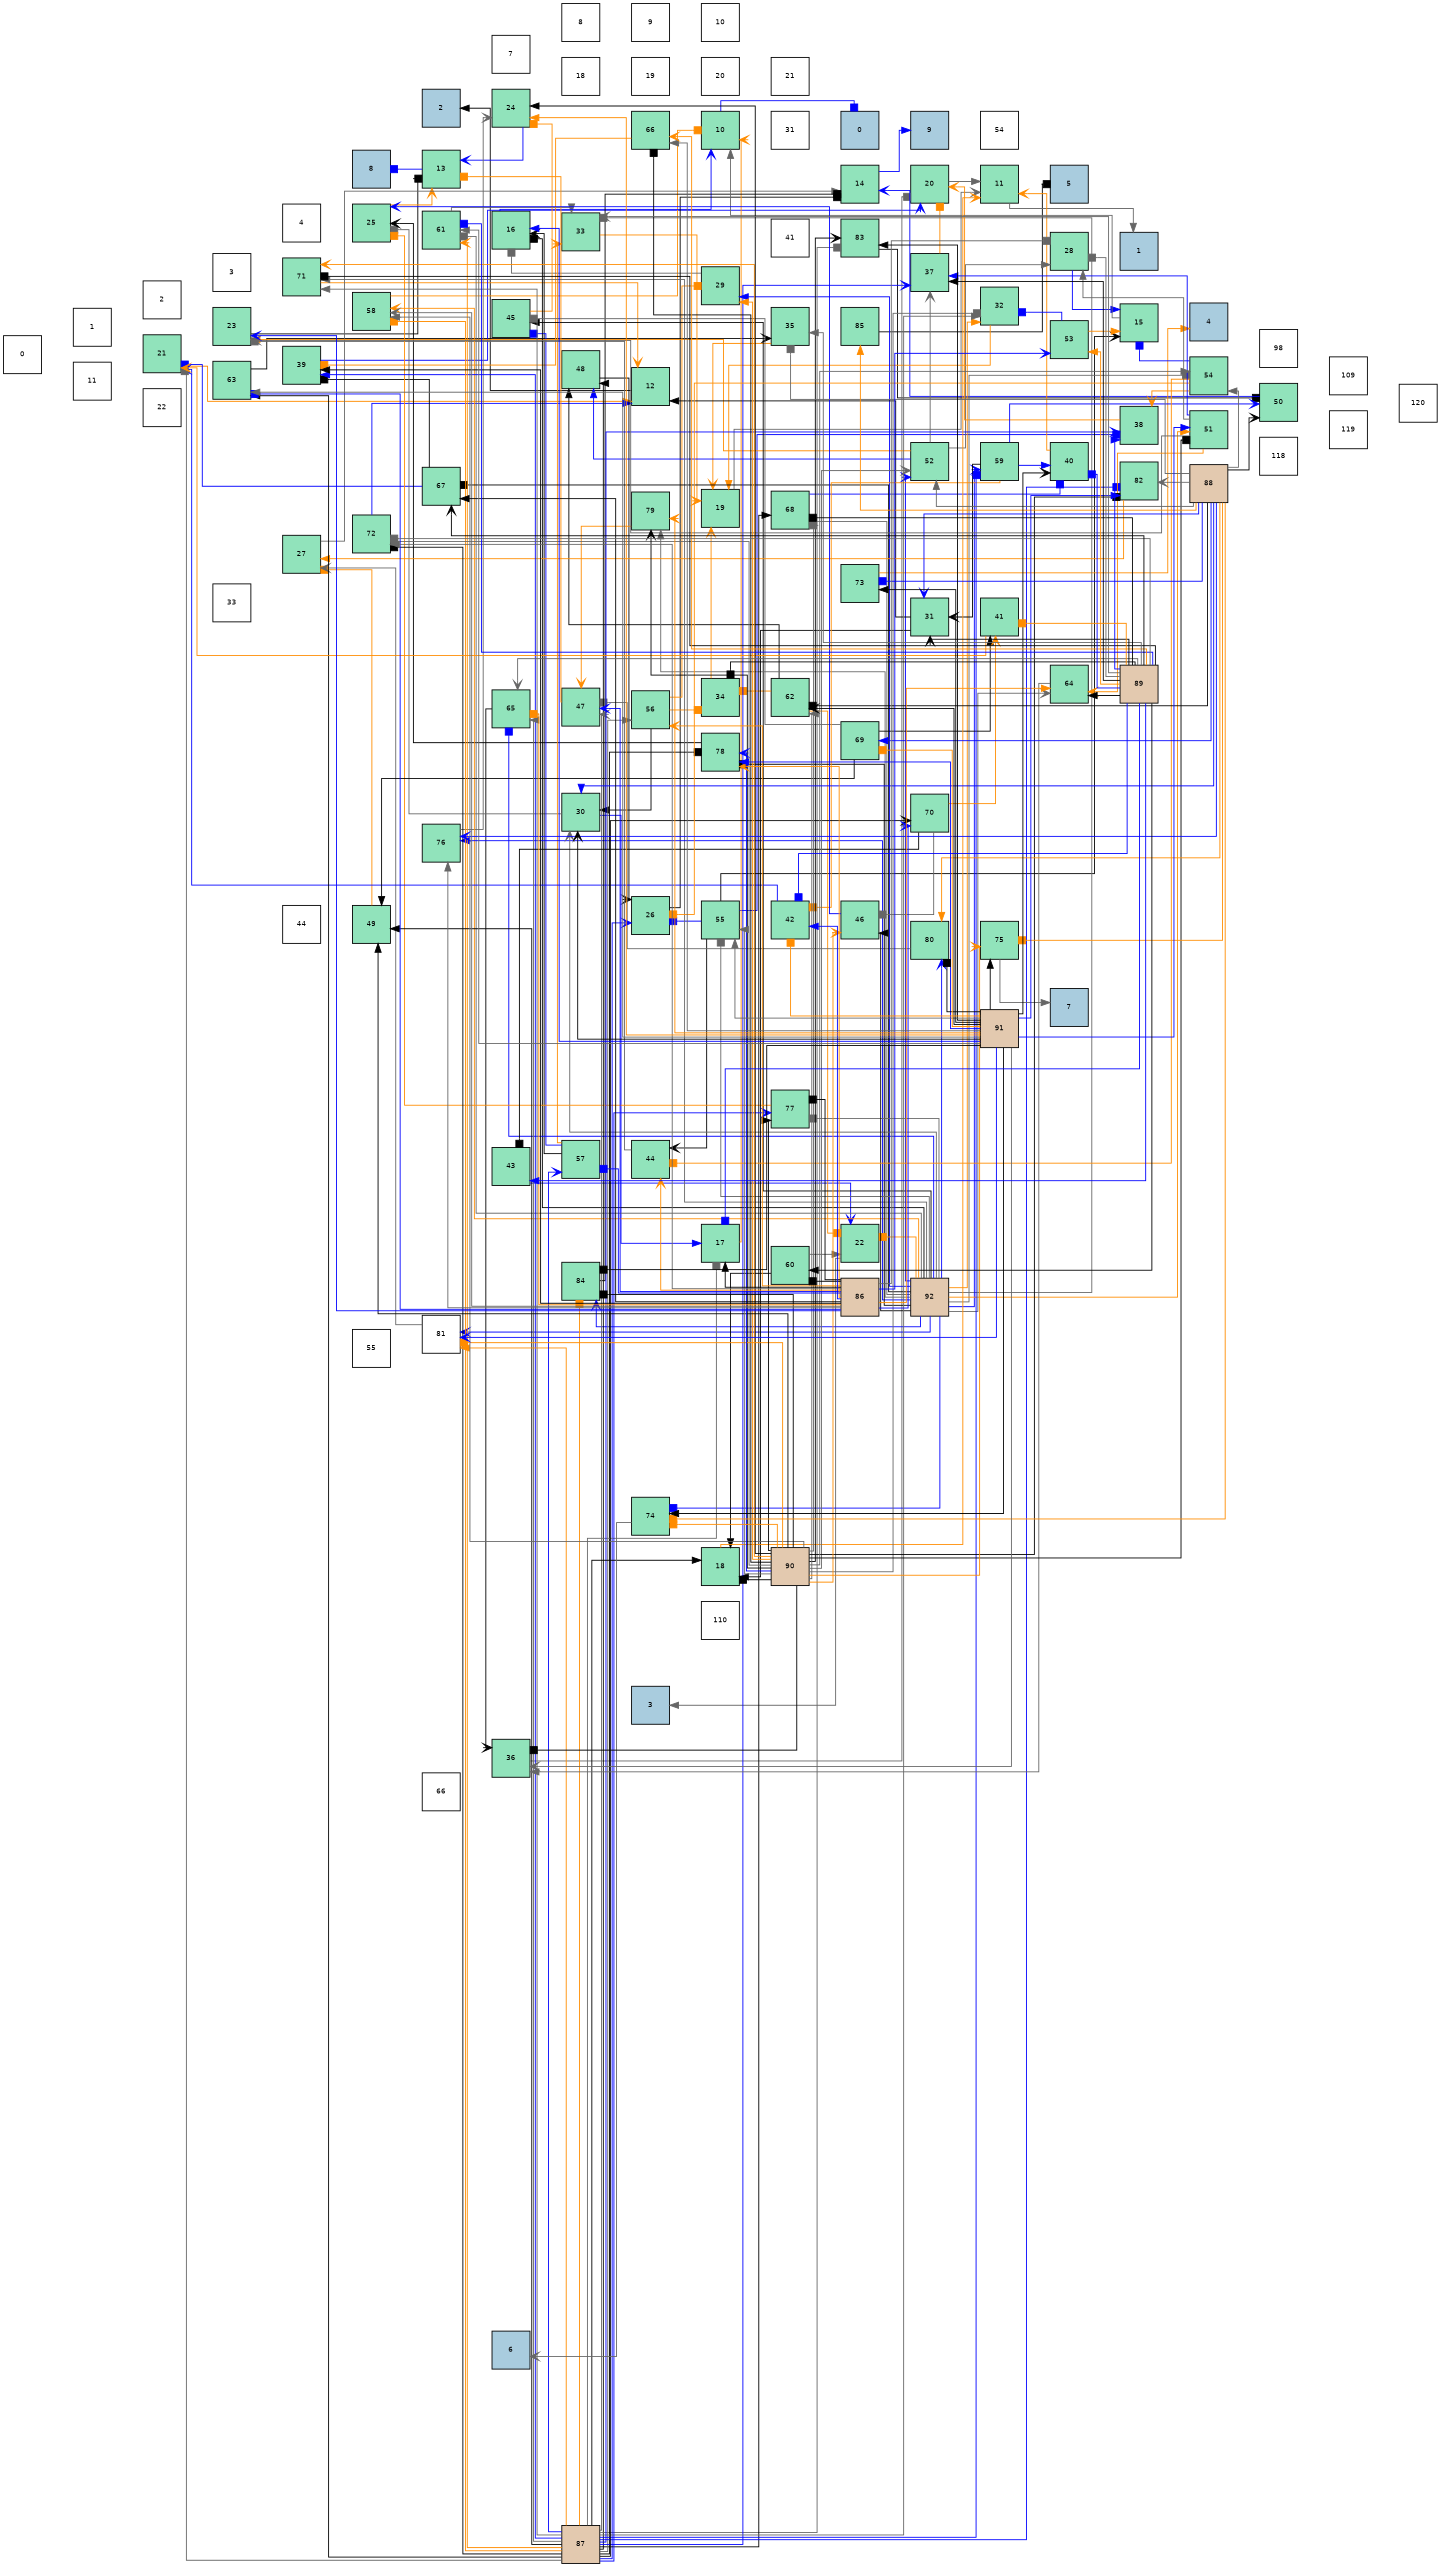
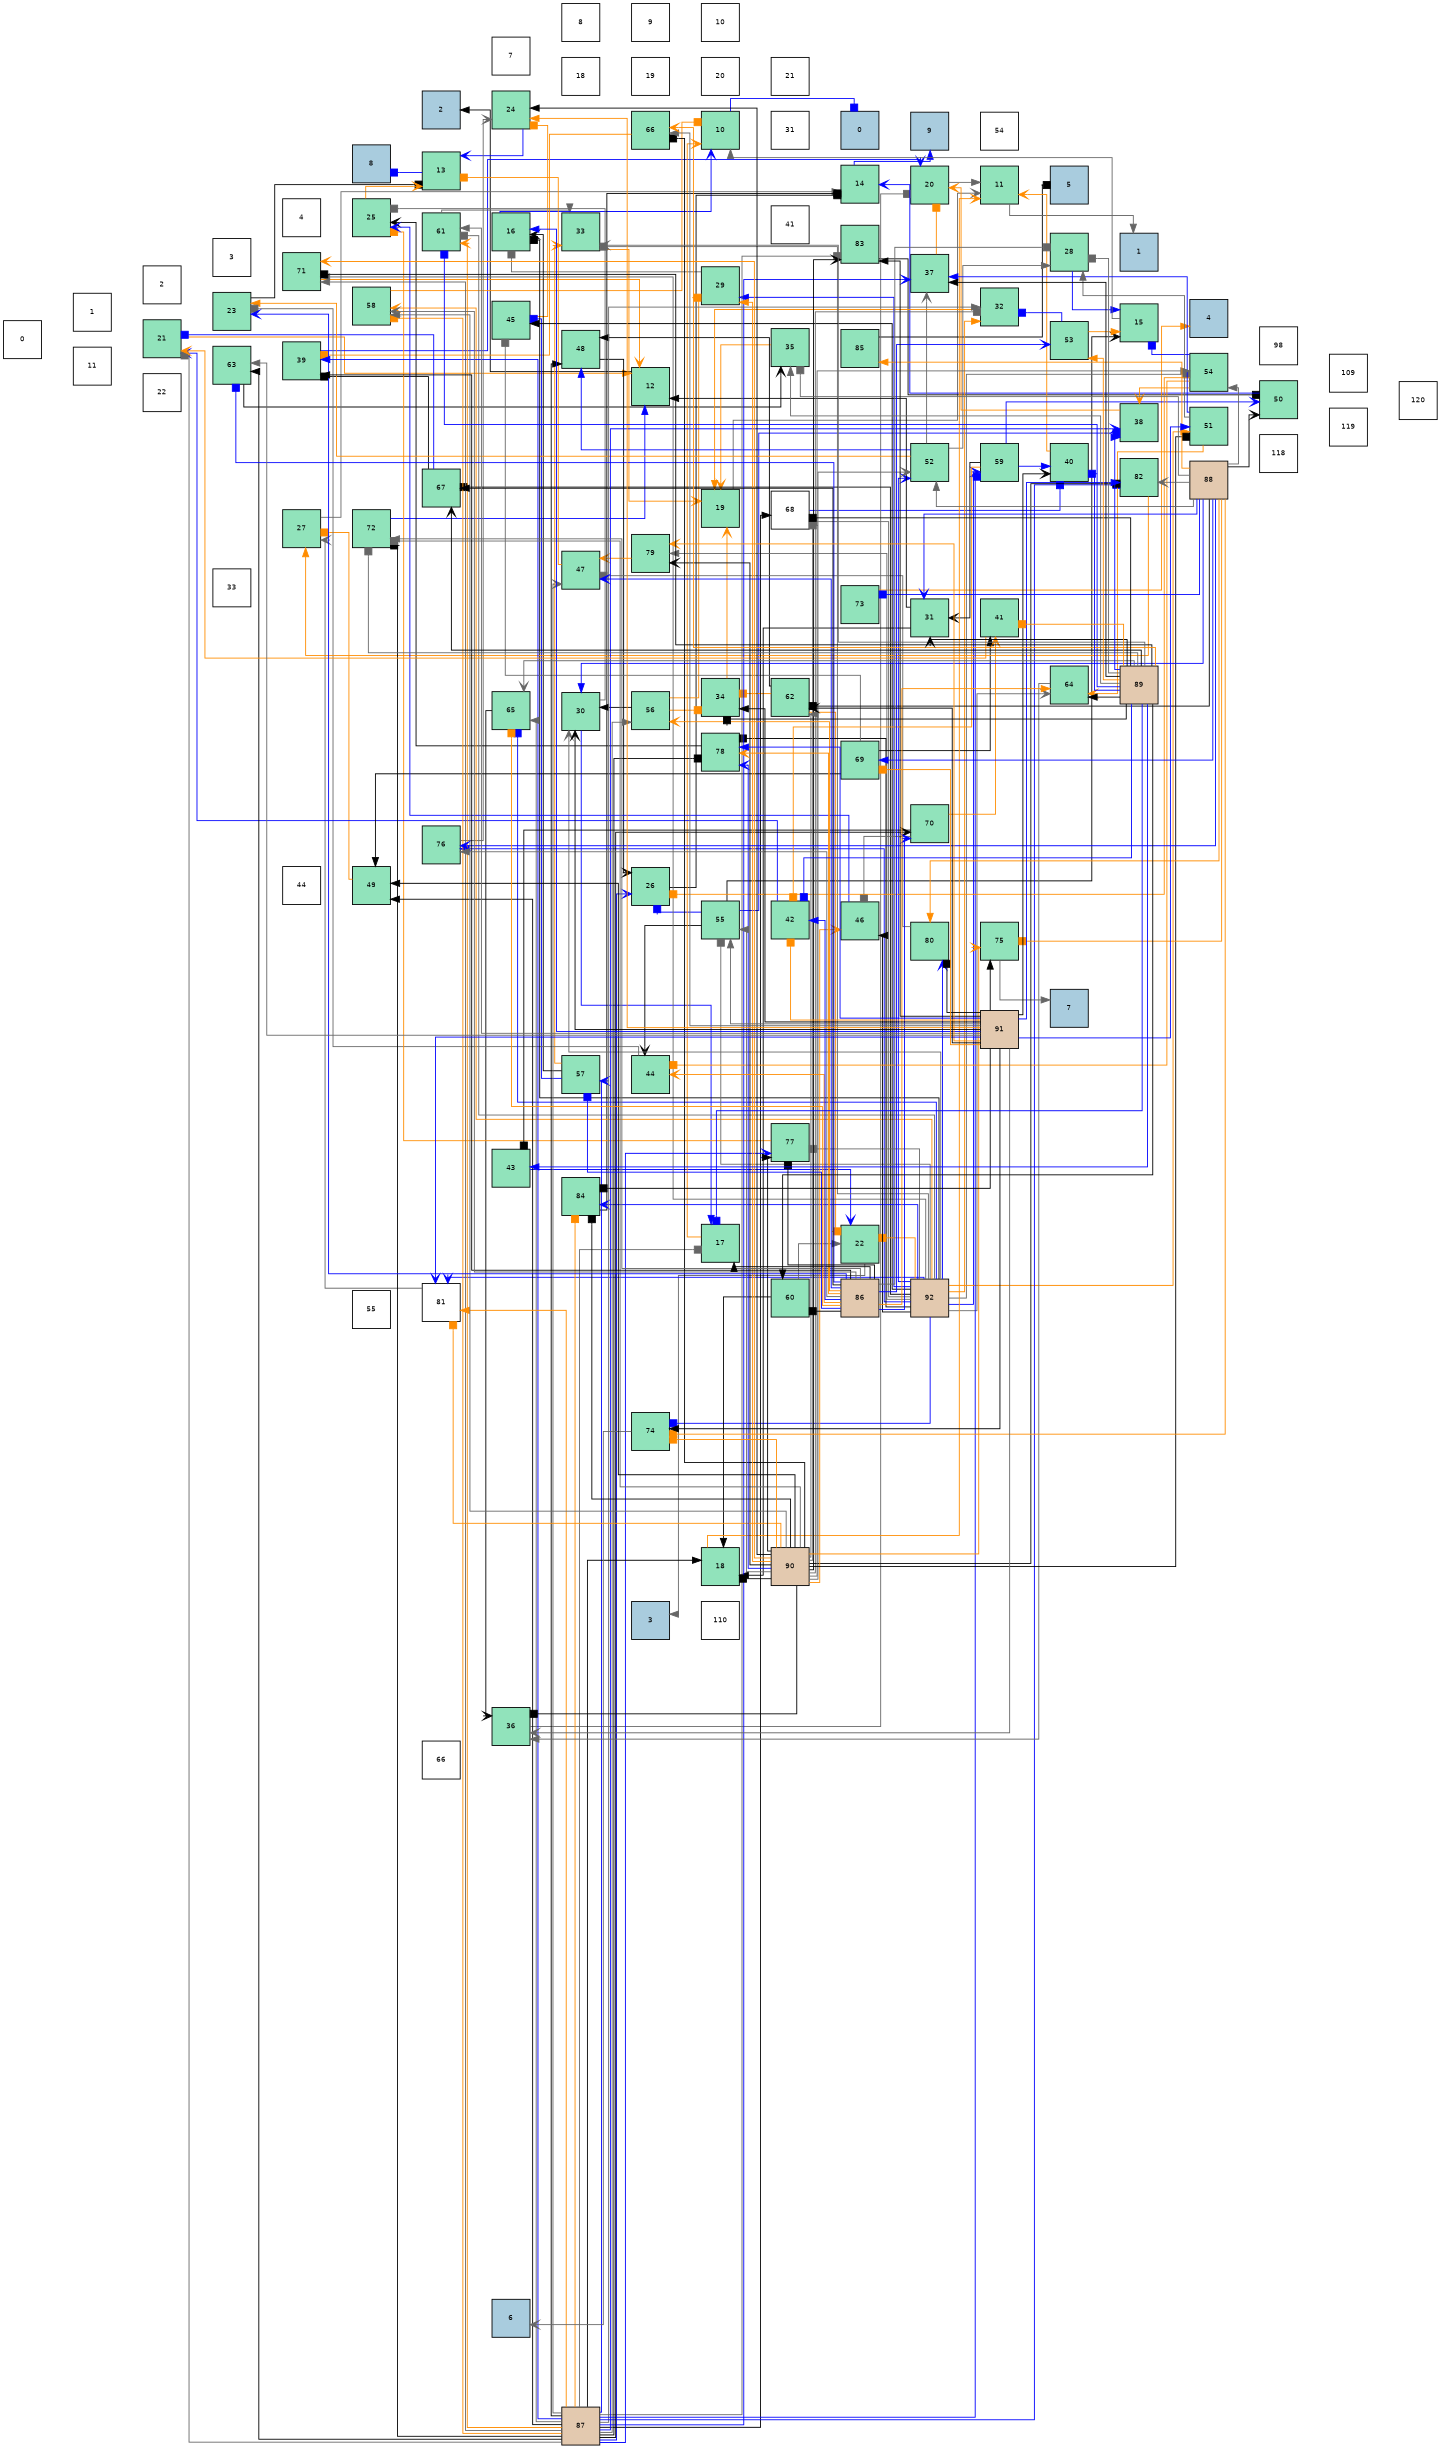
node "68": fillcolor #91e3bb -> #ffffff
edge "51" -> "23": removed
edge "91" -> "73": now "91" -> "34"
